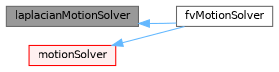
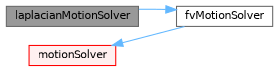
edge "fvMotionSolver" -> "laplacianMotionSolver": reversed
